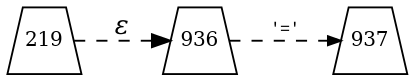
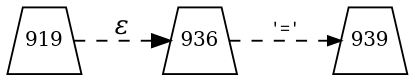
node "219": label "219" -> "919"
node "937": label "937" -> "939"
